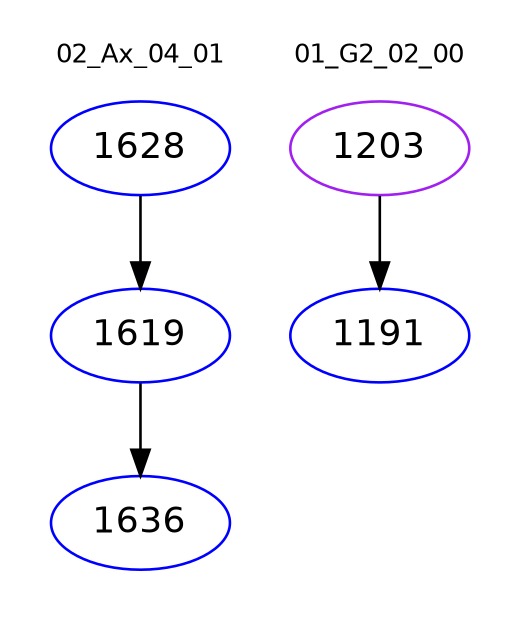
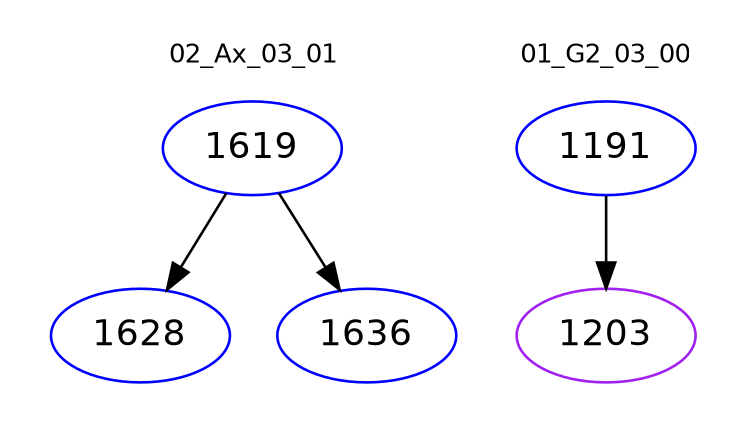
cluster "02_Ax_04_01": label "02_Ax_04_01" -> "02_Ax_03_01"
cluster "01_G2_02_00": label "01_G2_02_00" -> "01_G2_03_00"
edge "1628" -> "1619": reversed
edge "1203" -> "1191": reversed
